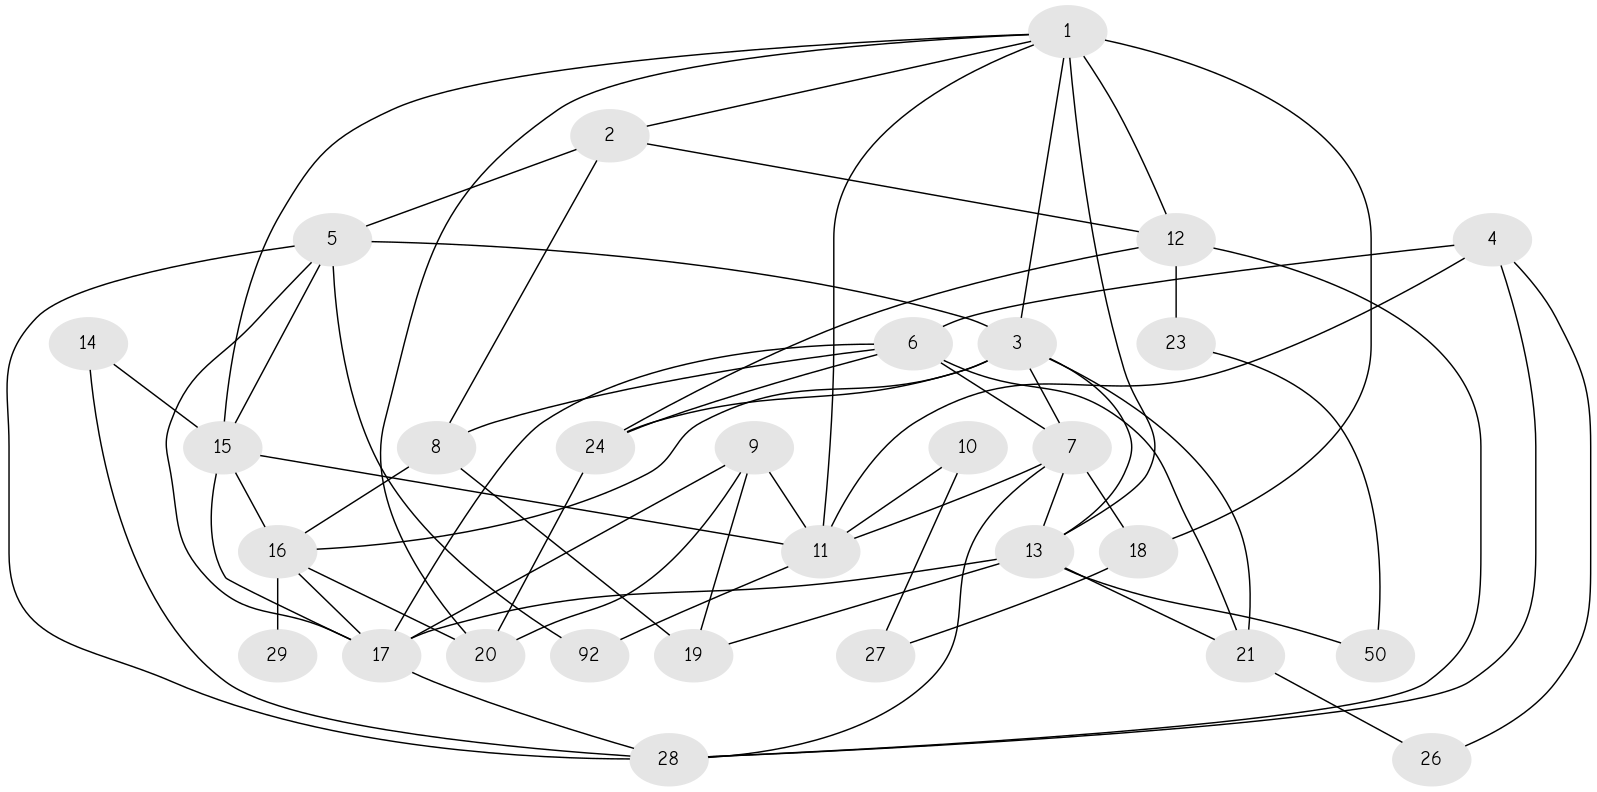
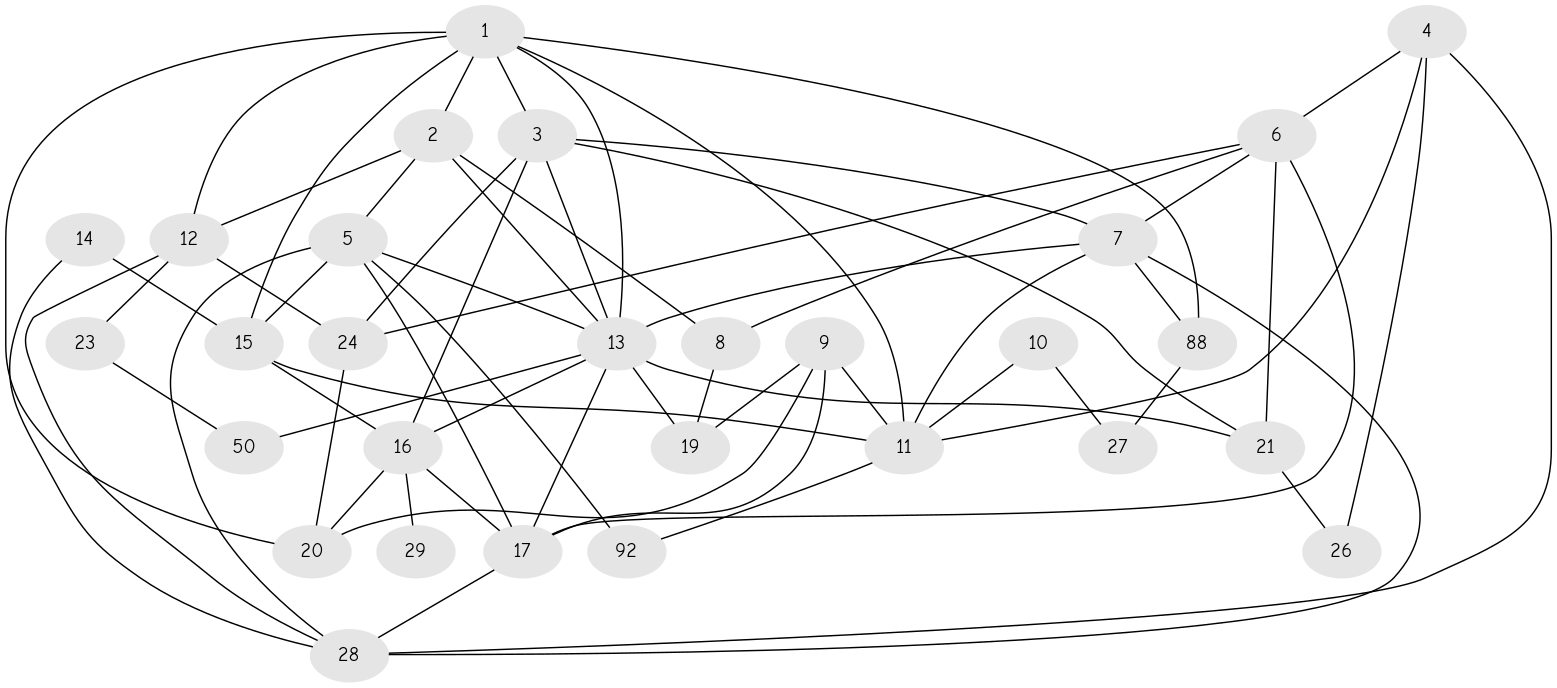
edge "2" -- "13": added
edge "5" -- "3": now "5" -- "13"
edge "8" -- "16": now "13" -- "16"
node "18": label "18" -> "88"
edge "15" -- "17": removed
